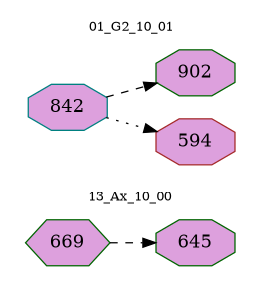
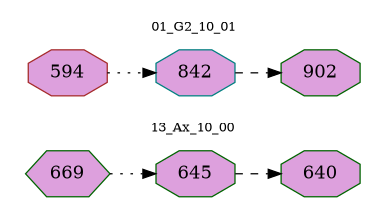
edge "842" -> "594": reversed
node "640": added
edge "669" -> "645": style dashed -> dotted
